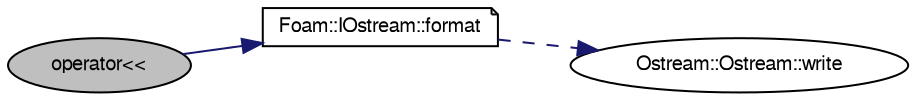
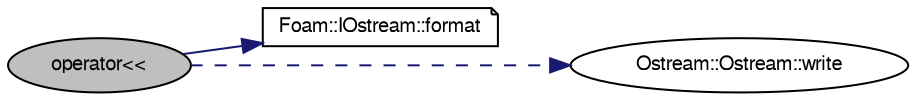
edge "Foam::IOstream::format" -> "Ostream::Ostream::write": now "operator<<" -> "Ostream::Ostream::write"
